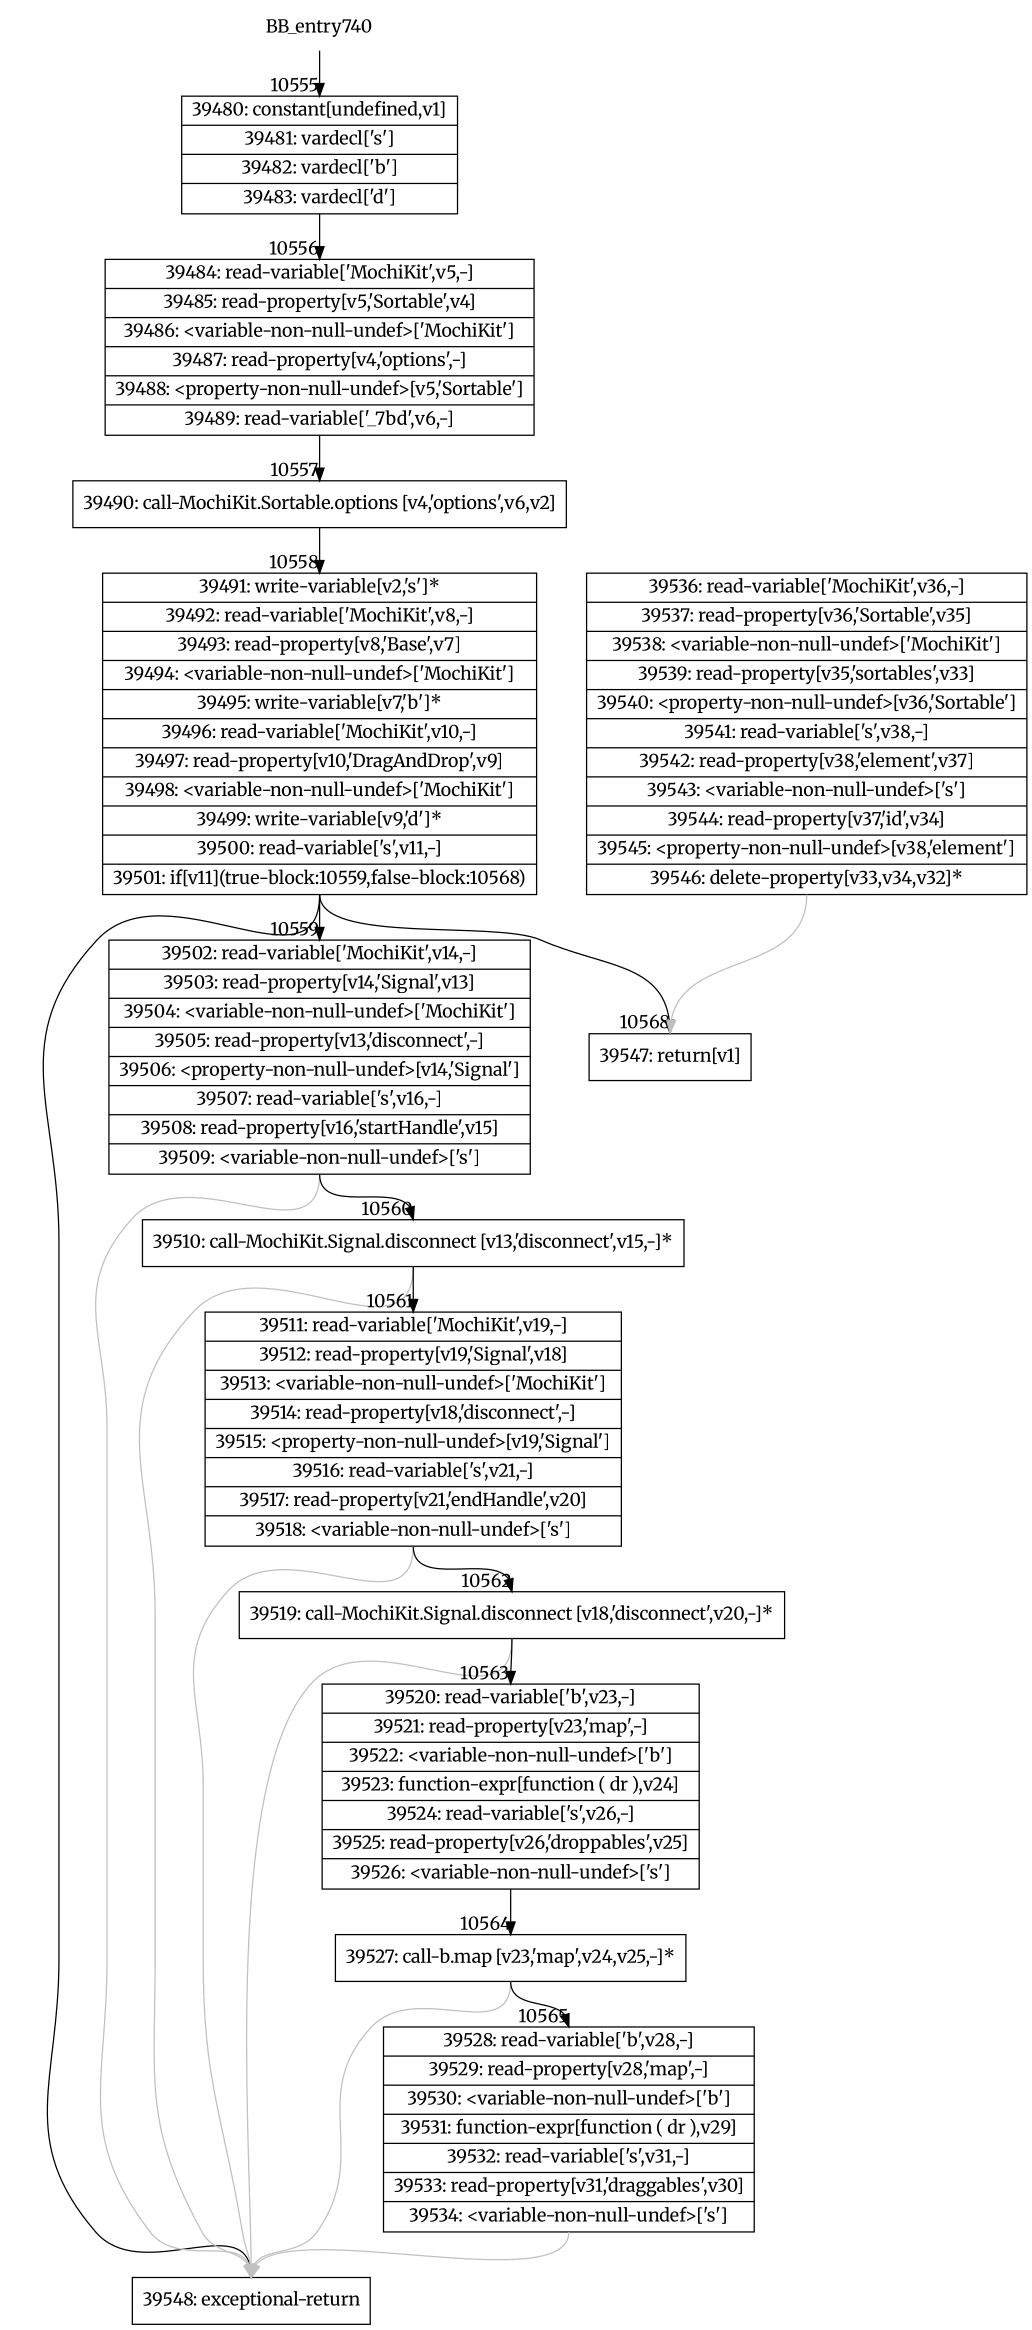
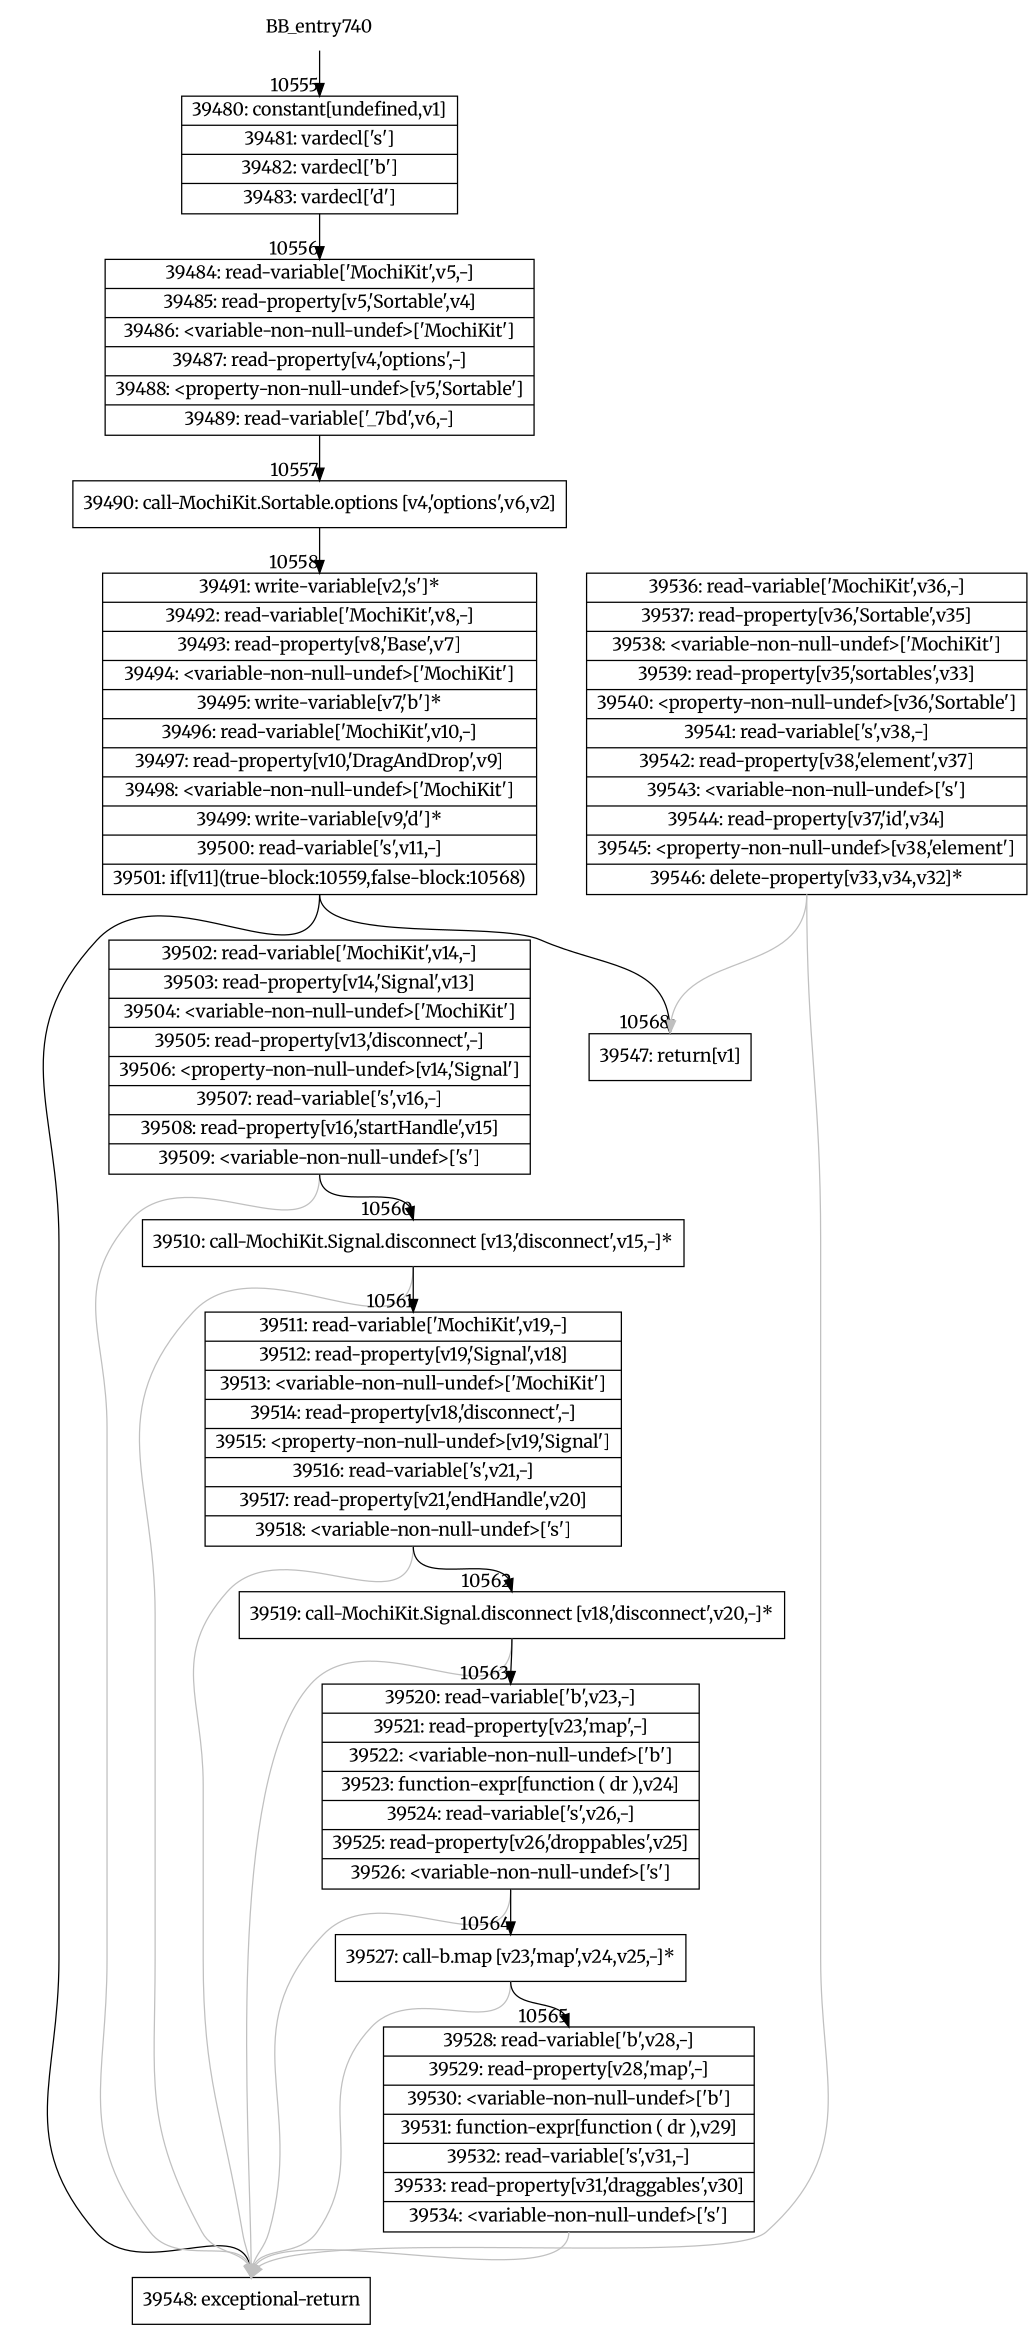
edge "39491: write-variable[v2,'s']*" -> "39502: read-variable['MochiKit',v14,-]": removed
edge "39536: read-variable['MochiKit',v36,-]" -> "39548: exceptional-return": added
edge "39520: read-variable['b',v23,-]" -> "39548: exceptional-return": added
